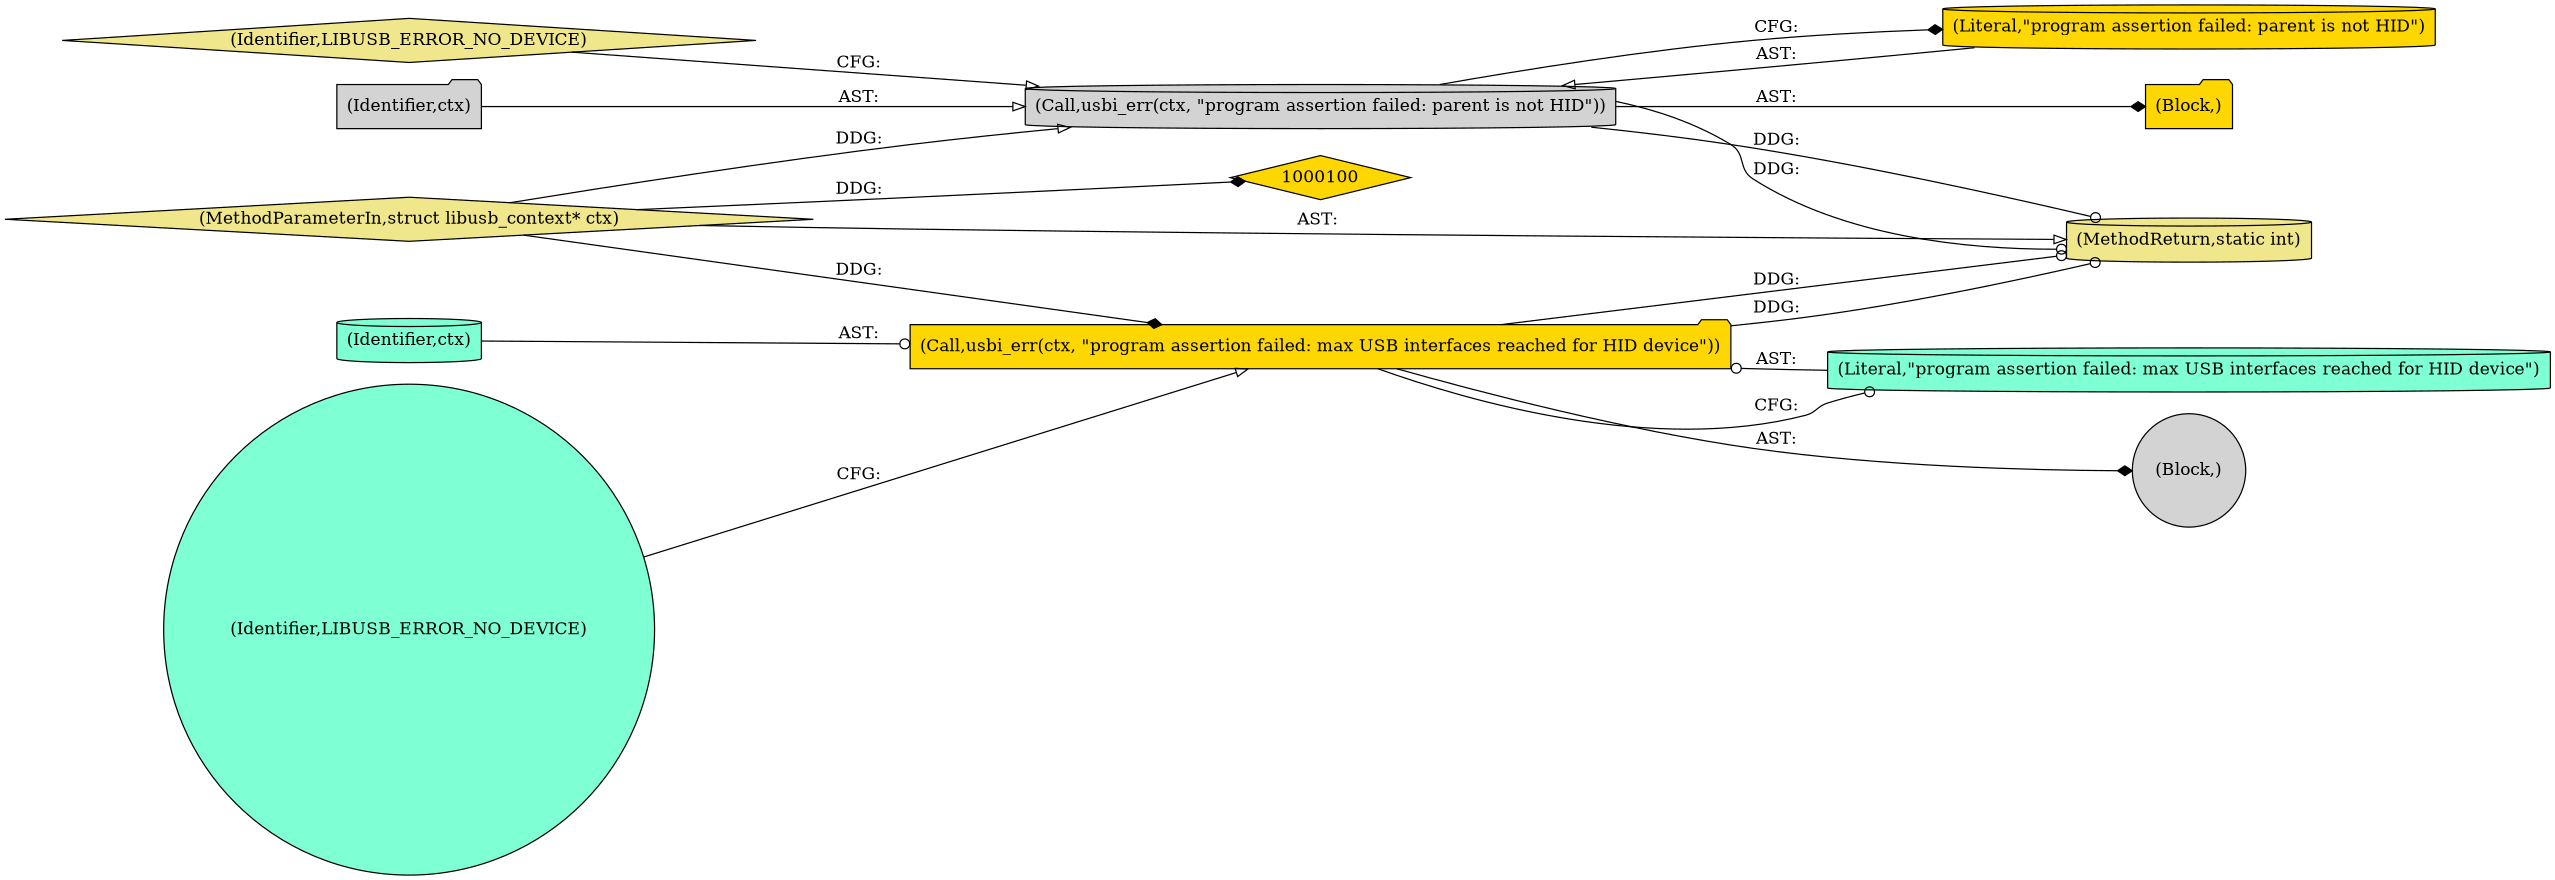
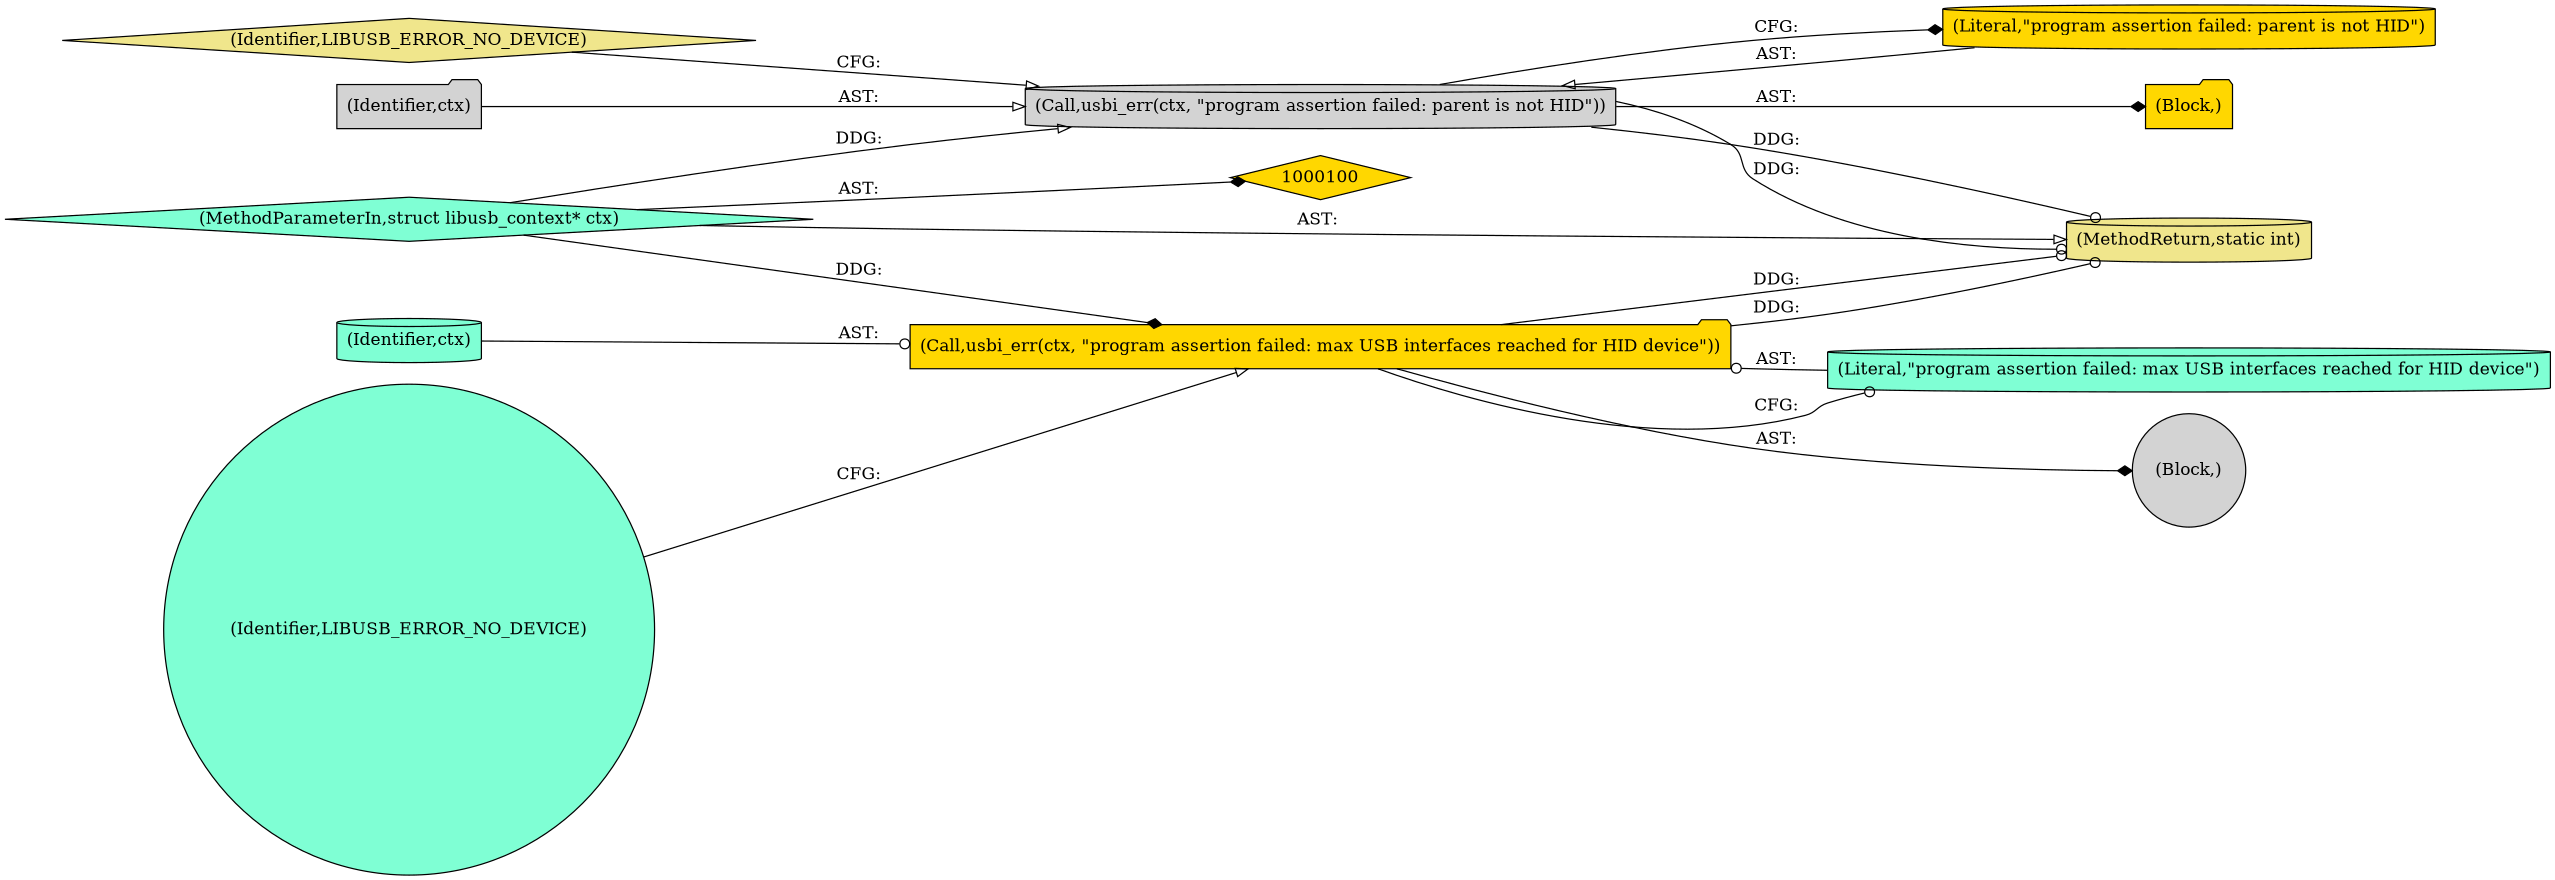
edge "(MethodParameterIn,struct libusb_context* ctx)" -> "1000100": label "DDG: " -> "AST: "
node "(MethodParameterIn,struct libusb_context* ctx)": fillcolor khaki -> aquamarine
